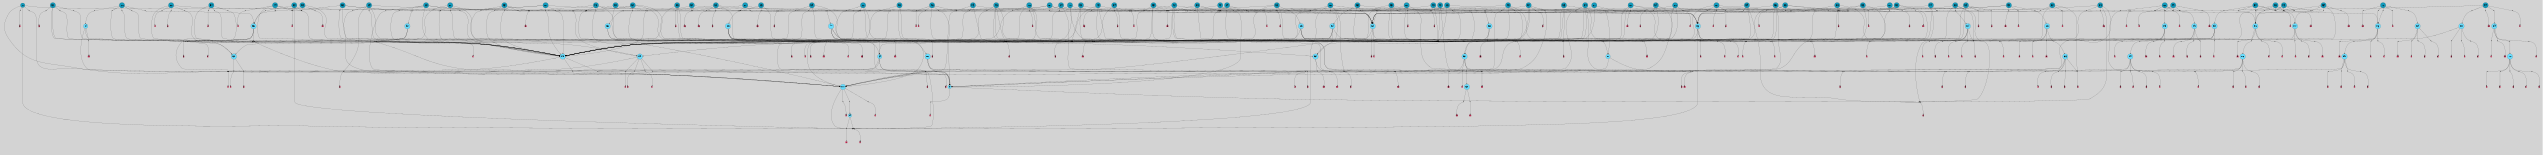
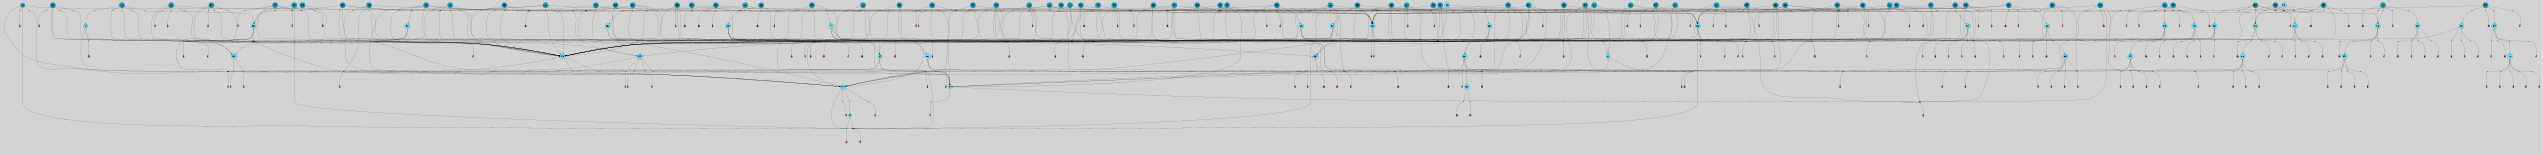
node "T858": fillcolor #1199bb -> #66ddff
node "T715": fillcolor #1199bb -> #66ddff
